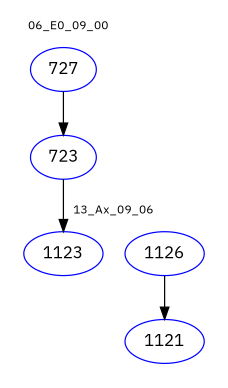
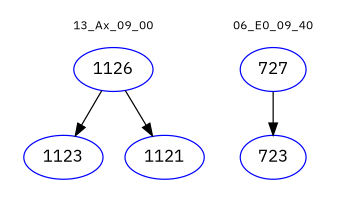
cluster "06_E0_09_00": label "06_E0_09_00" -> "06_E0_09_40"
edge "723" -> "1123": now "1126" -> "1123"
cluster "13_Ax_09_06": label "13_Ax_09_06" -> "13_Ax_09_00"
